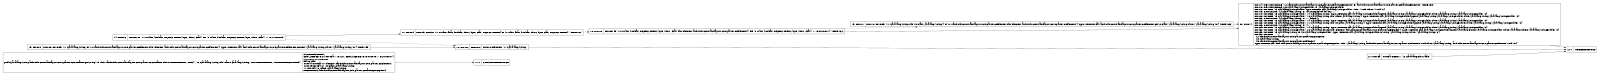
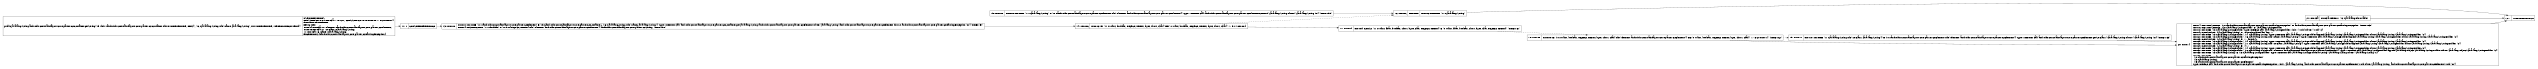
node "13: 0x0000": added
node "20: 0x0014": text "0x0037: INVOKE" -> "0x0087: INVOKE"
